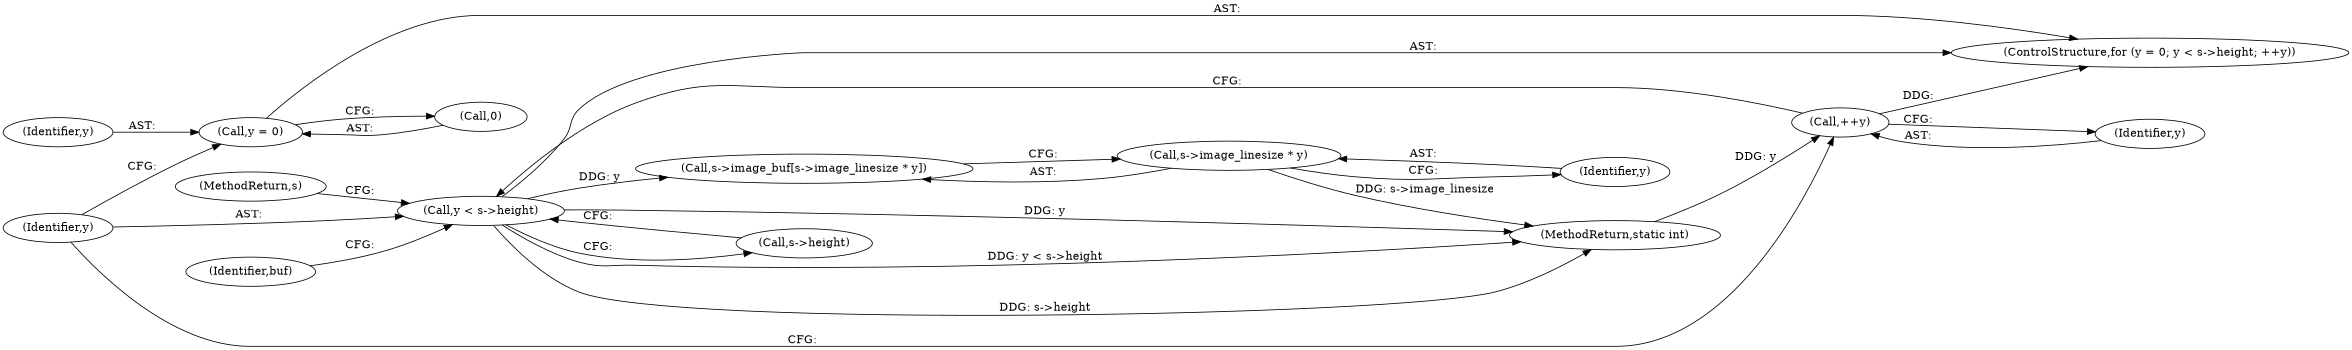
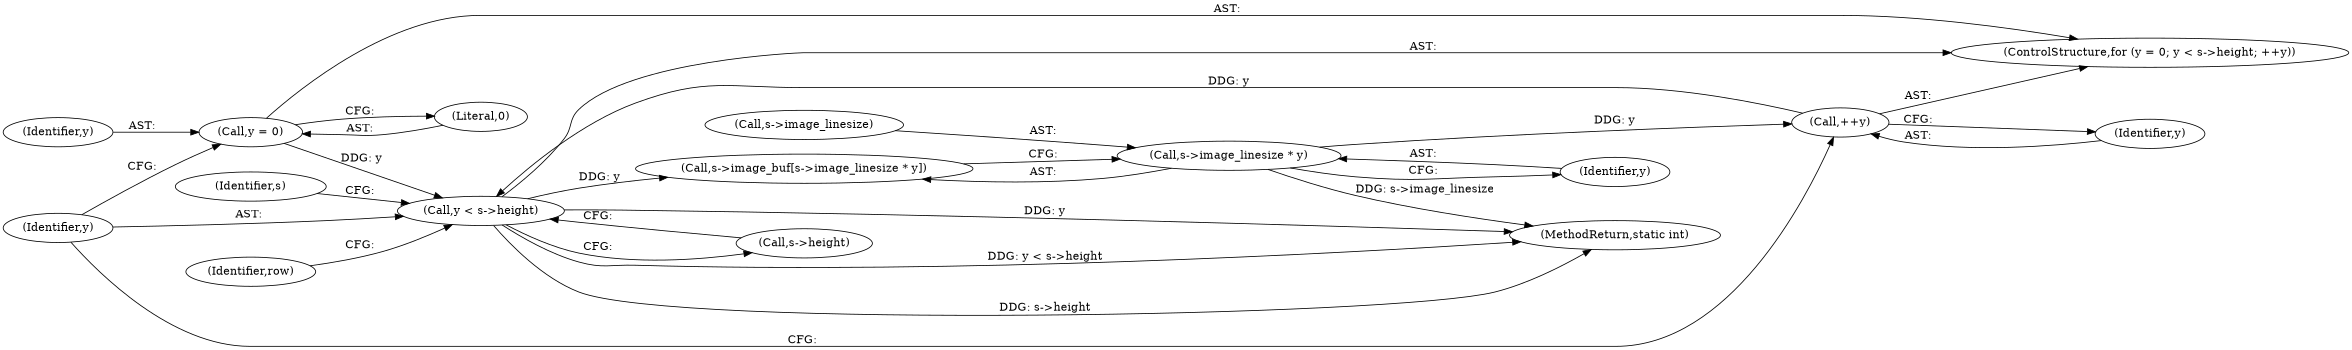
edge "(Call,++y)" -> "(Call,y < s->height)": label "CFG: " -> "DDG: y"
edge "(Call,++y)" -> "(ControlStructure,for (y = 0; y < s->height; ++y))": label "DDG: " -> "AST: "
node "(Call,0)": label "(Call,0)" -> "(Literal,0)"
node "(Call,s->image_linesize)": added
edge "(Call,y = 0)" -> "(Call,y < s->height)": added, label "DDG: y"
edge "(MethodReturn,static int)" -> "(Call,++y)": now "(Call,s->image_linesize * y)" -> "(Call,++y)"
node "(MethodReturn,s)": label "(MethodReturn,s)" -> "(Identifier,s)"
node "(Identifier,buf)": label "(Identifier,buf)" -> "(Identifier,row)"
